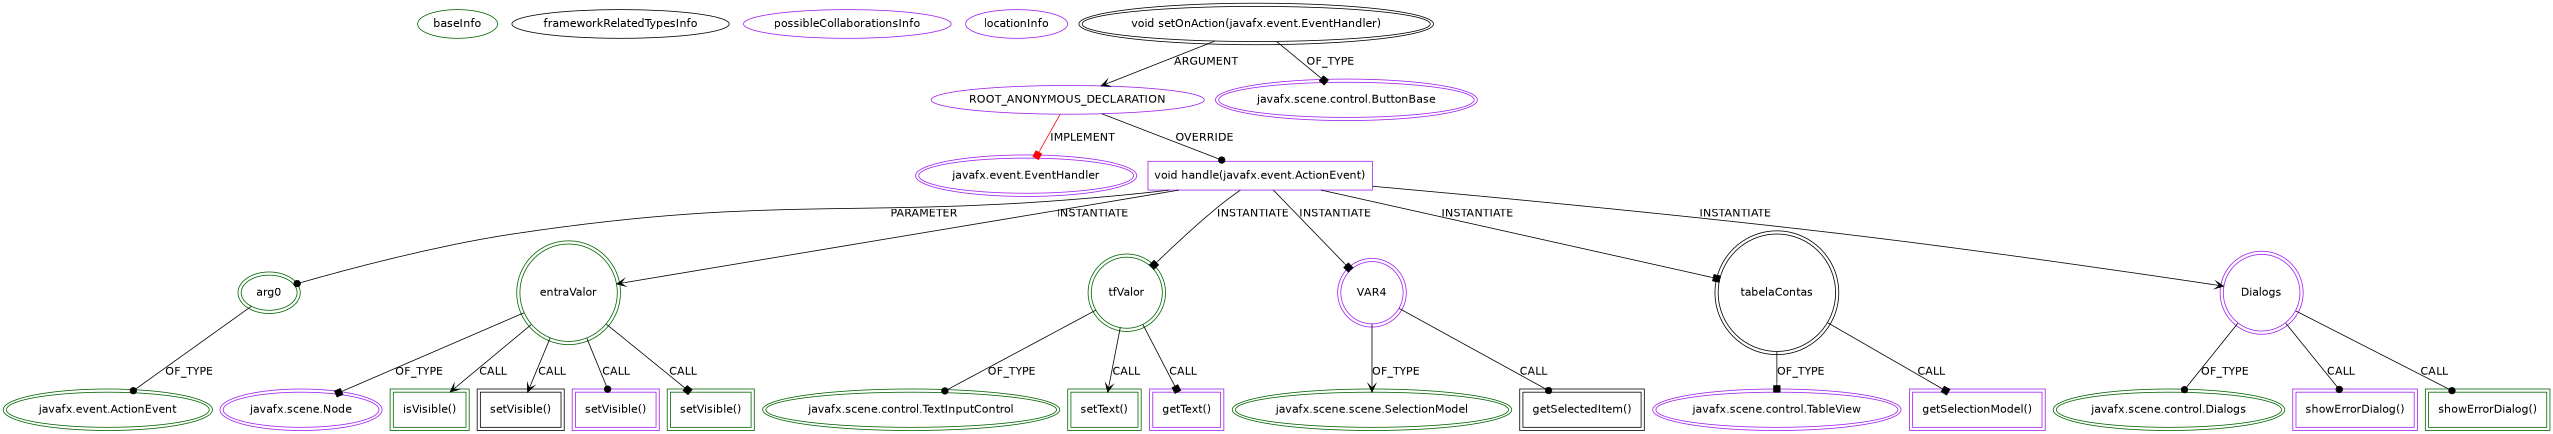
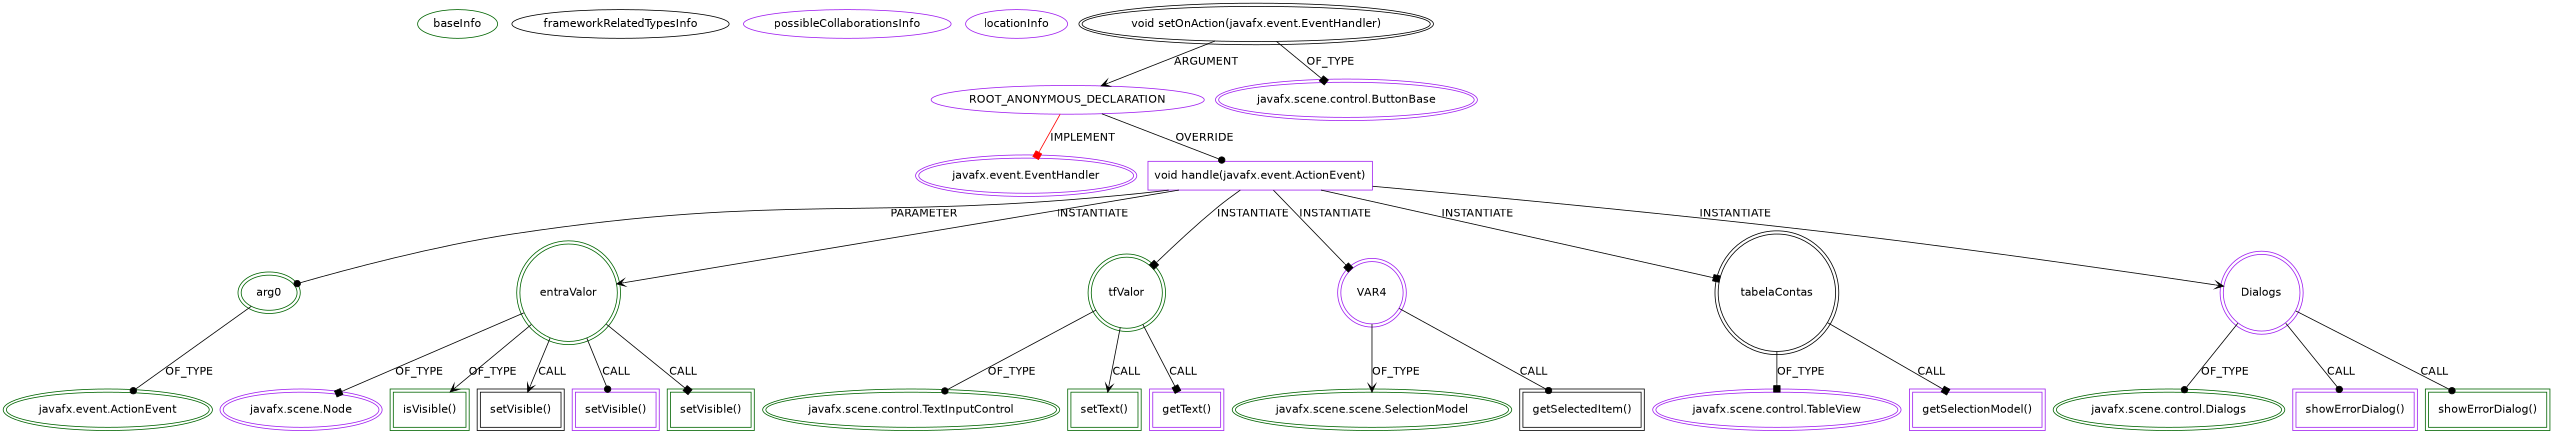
edge "entraValor" -> "isVisible()": label "CALL" -> "OF_TYPE"
